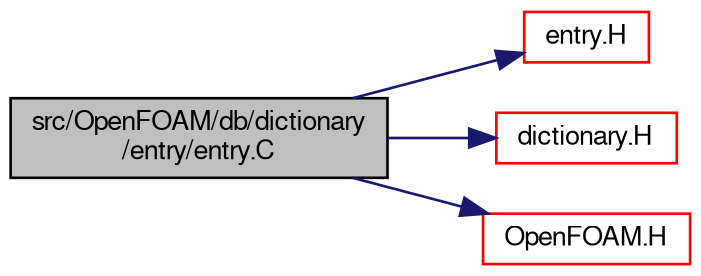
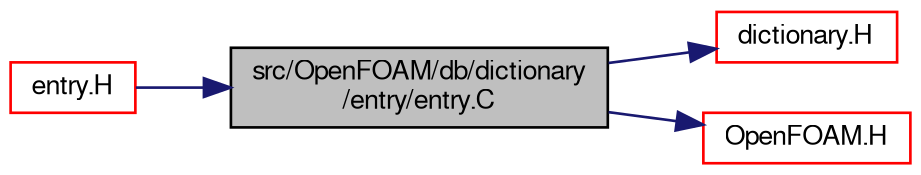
edge "src/OpenFOAM/db/dictionary /entry/entry.C" -> "entry.H": reversed
